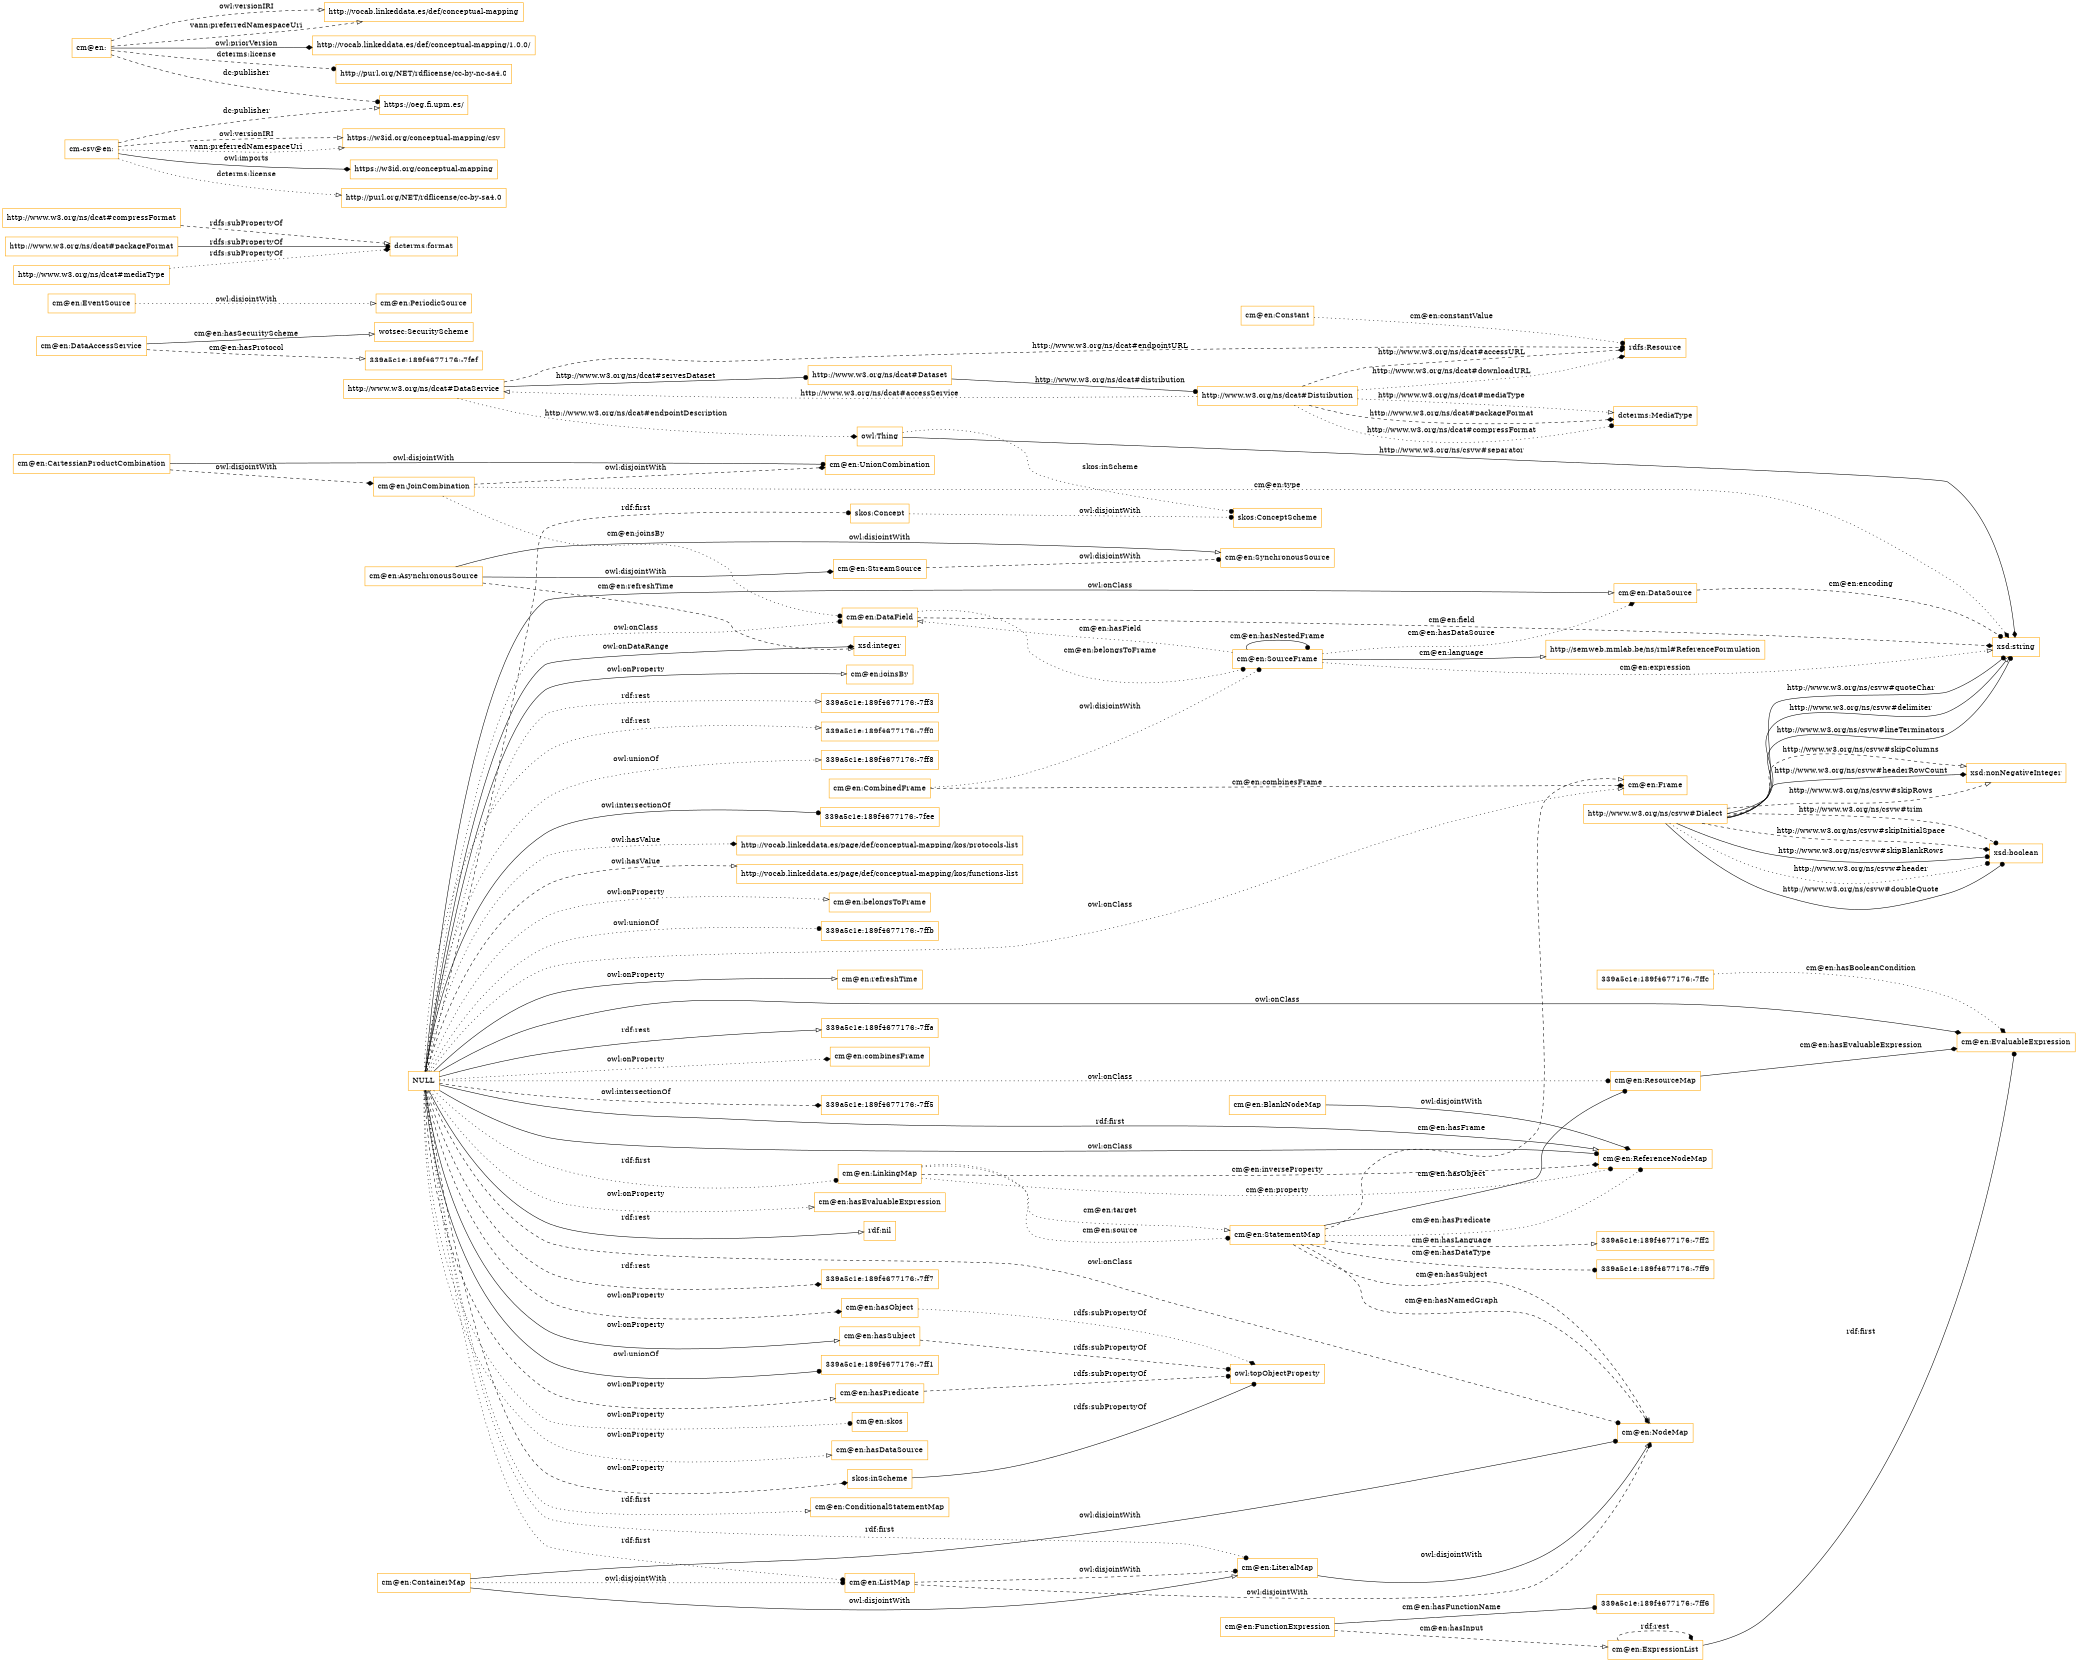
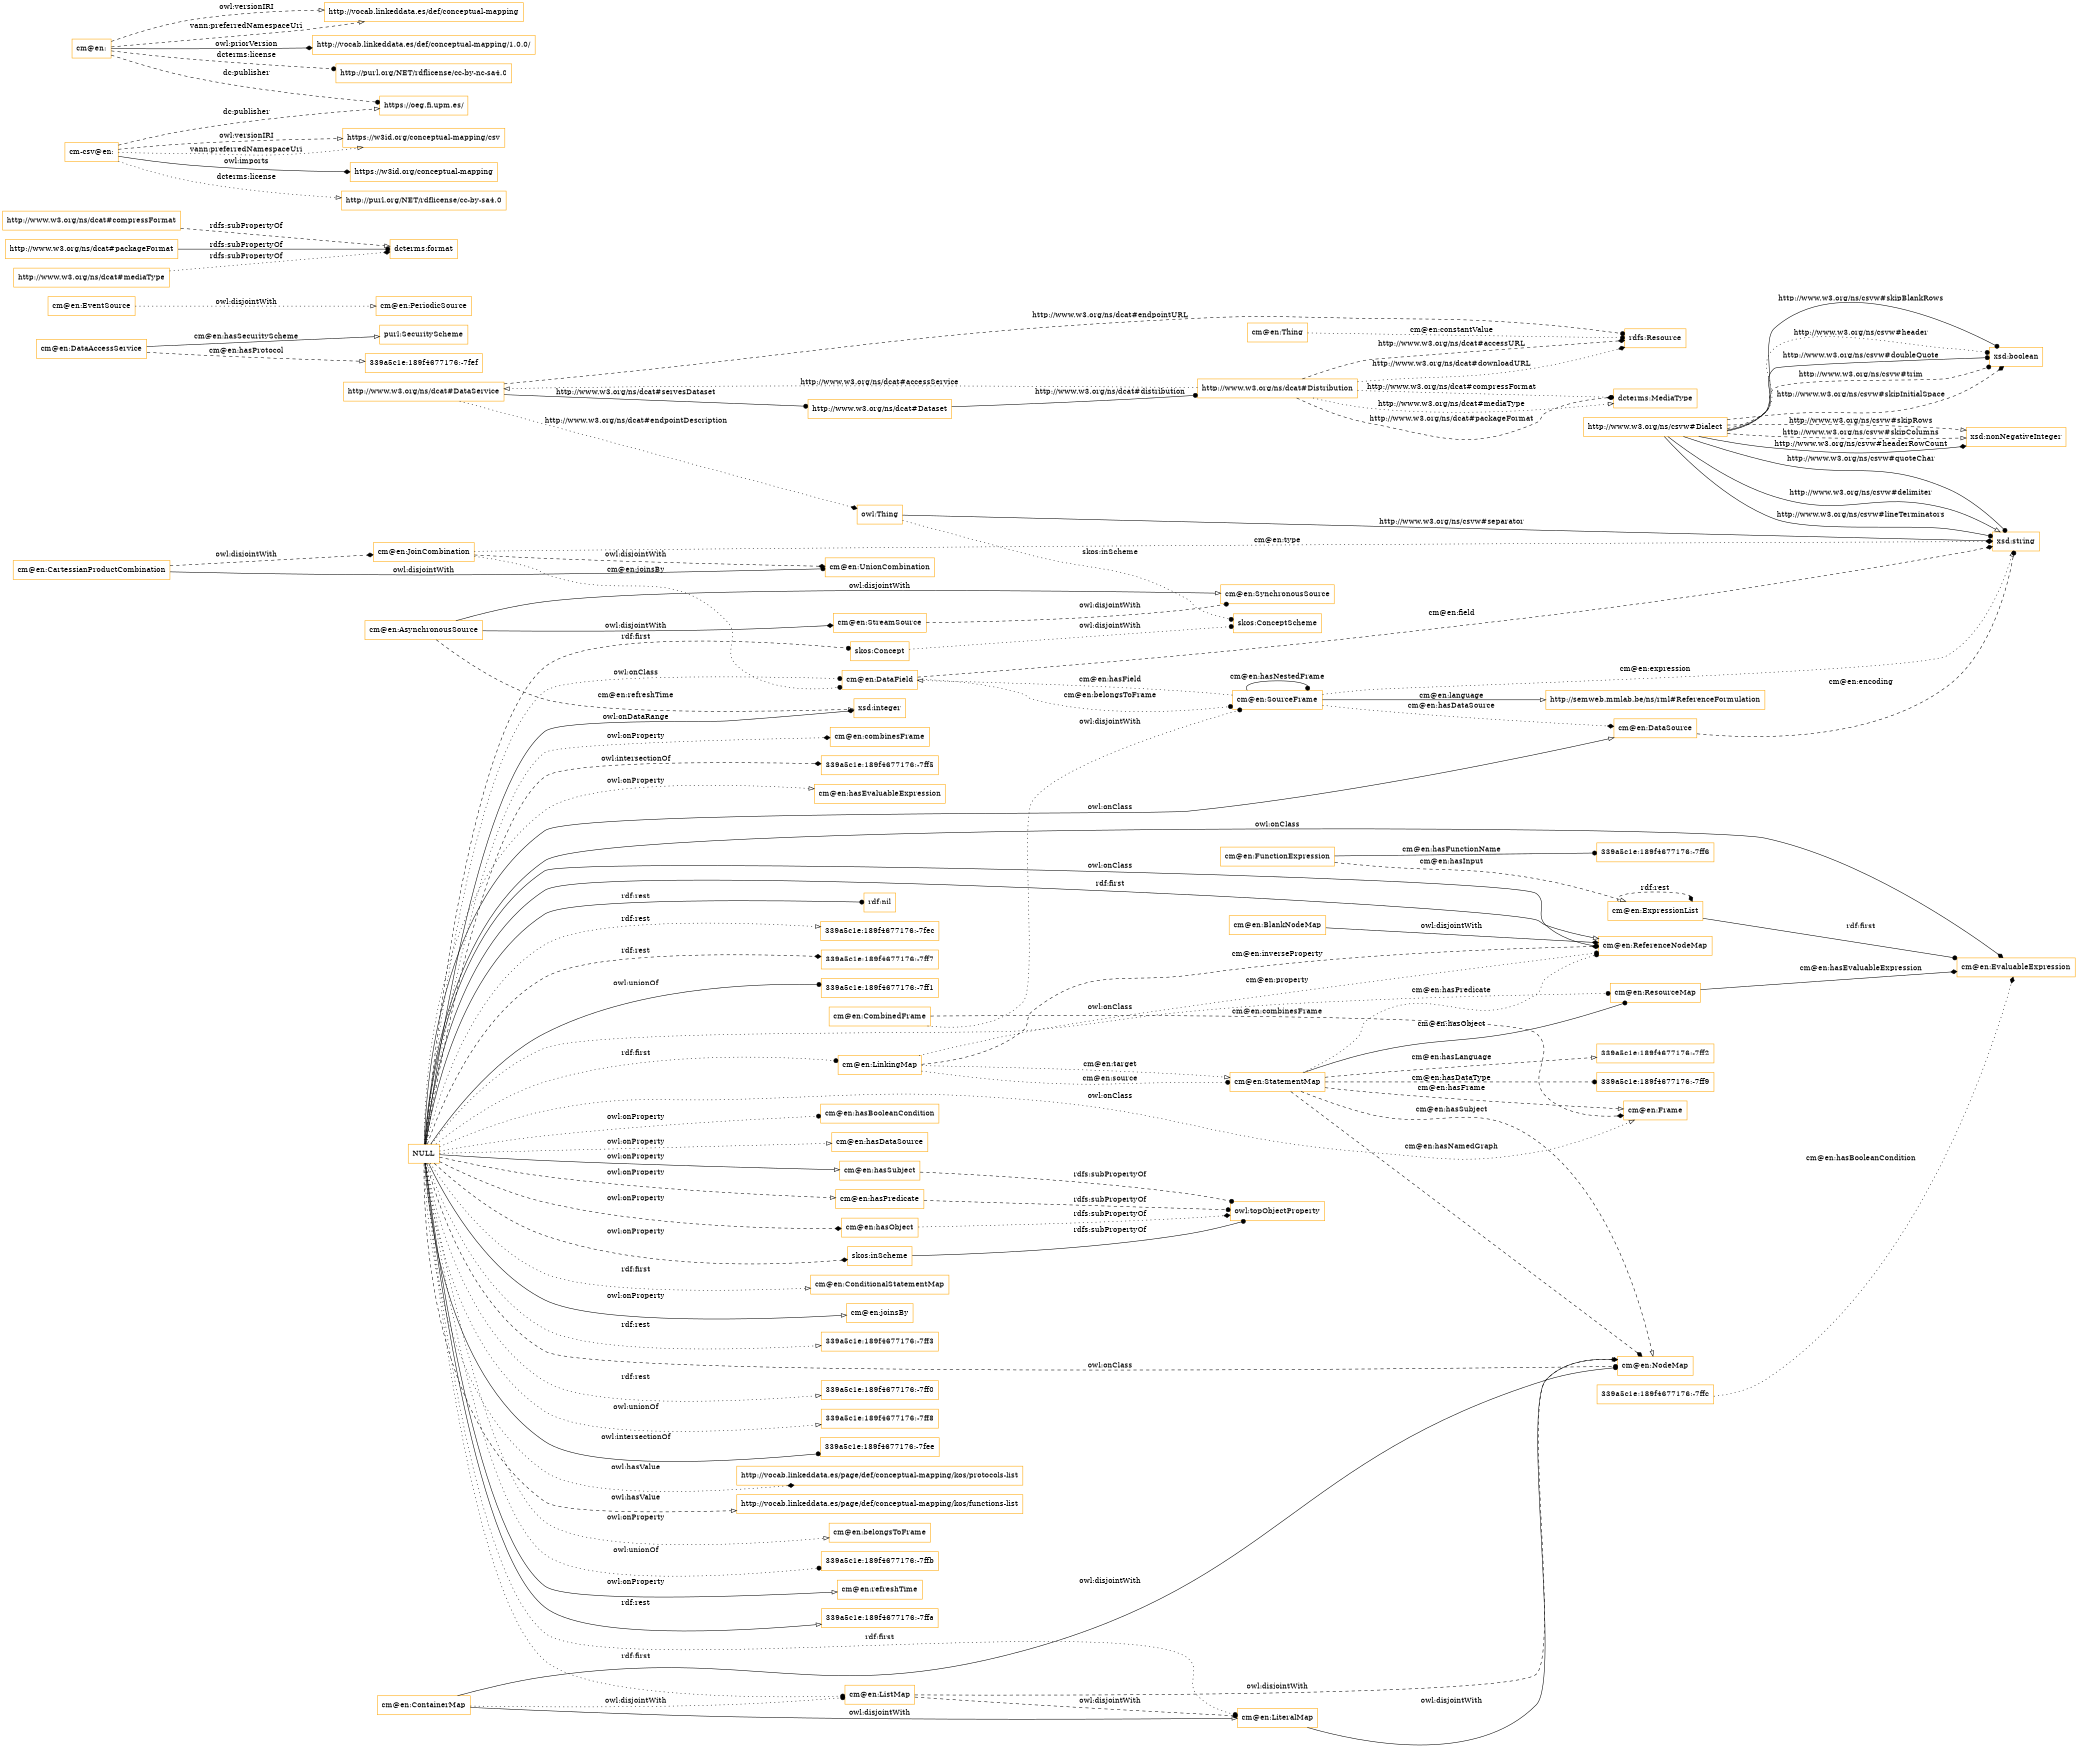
node "cm@en:Constant": label "cm@en:Constant" -> "cm@en:Thing"
node "wotsec:SecurityScheme": label "wotsec:SecurityScheme" -> "purl:SecurityScheme"
node "339a5c1e:189f4677176:-7fec": added
edge "NULL" -> "rdf:nil": arrowhead onormal -> dot
node "cm@en:skos": label "cm@en:skos" -> "cm@en:hasBooleanCondition"
